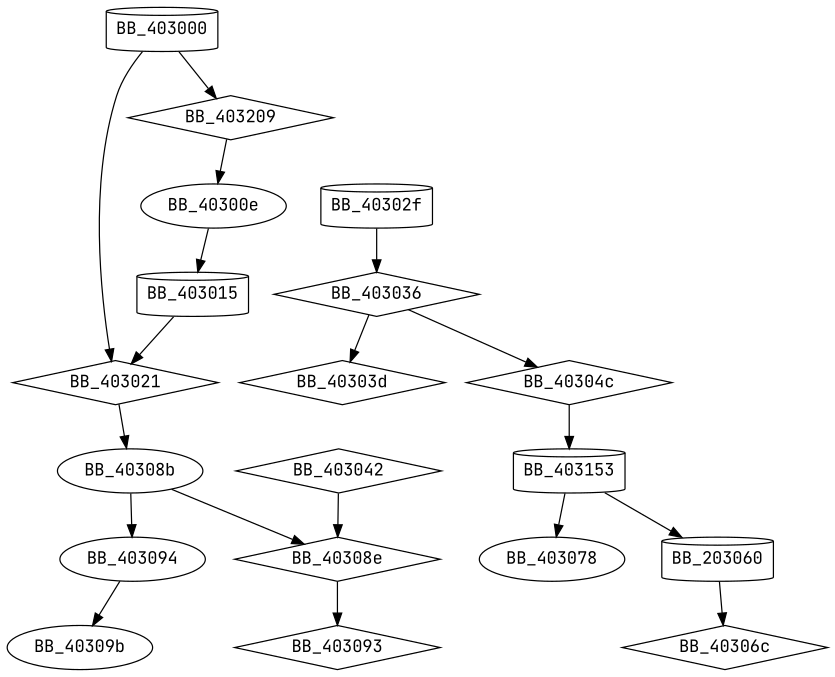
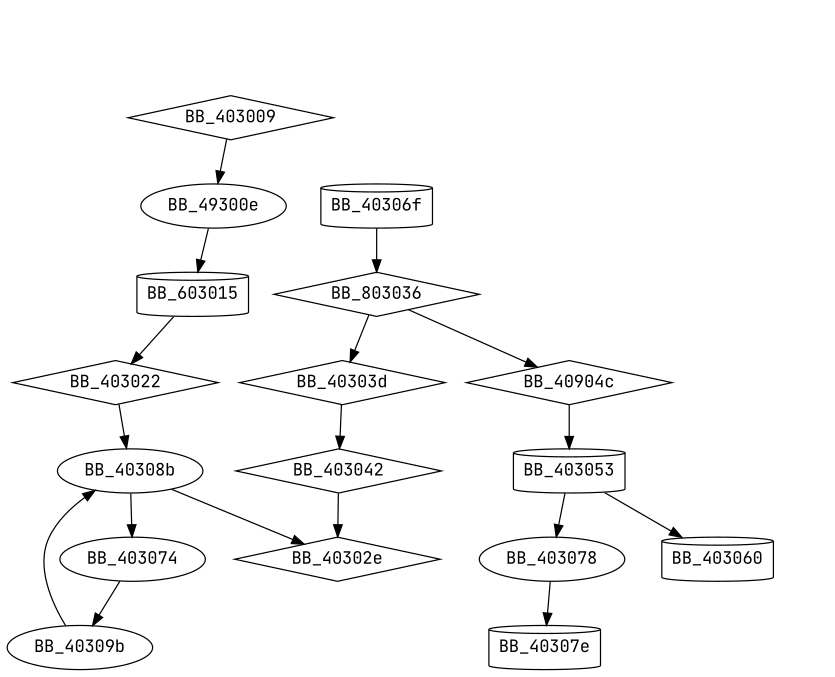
node "BB_403000": removed
node "BB_403209": label "BB_403209" -> "BB_403009"
node "BB_40300e": label "BB_40300e" -> "BB_49300e"
node "BB_40302f": label "BB_40302f" -> "BB_40306f"
node "BB_403015": label "BB_403015" -> "BB_603015"
node "BB_403036": label "BB_403036" -> "BB_803036"
node "BB_403021": label "BB_403021" -> "BB_403022"
node "BB_40304c": label "BB_40304c" -> "BB_40904c"
edge "BB_40303d" -> "BB_403042": added
node "BB_403153": label "BB_403153" -> "BB_403053"
edge "BB_40309b" -> "BB_40308b": added
node "BB_403094": label "BB_403094" -> "BB_403074"
node "BB_40308e": label "BB_40308e" -> "BB_40302e"
node "BB_203060": label "BB_203060" -> "BB_403060"
node "BB_403093": removed
node "BB_40307e": added
node "BB_40306c": removed
